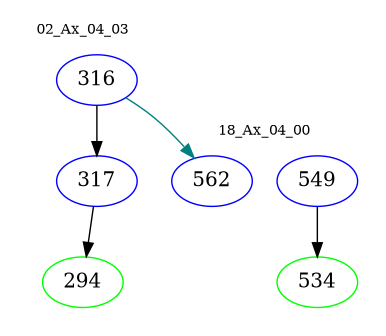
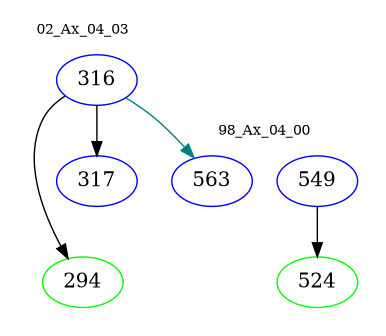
cluster "18_Ax_04_00": label "18_Ax_04_00" -> "98_Ax_04_00"
node "562": label "562" -> "563"
edge "317" -> "294": now "316" -> "294"
node "534": label "534" -> "524"
